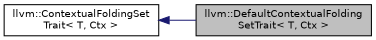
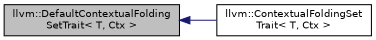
edge "llvm::DefaultContextualFolding SetTrait< T, Ctx >" -> "llvm::ContextualFoldingSet Trait< T, Ctx >": reversed
